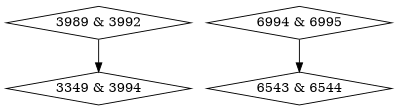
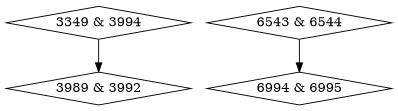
edge "3989 & 3992" -> "3349 & 3994": reversed
edge "6994 & 6995" -> "6543 & 6544": reversed
